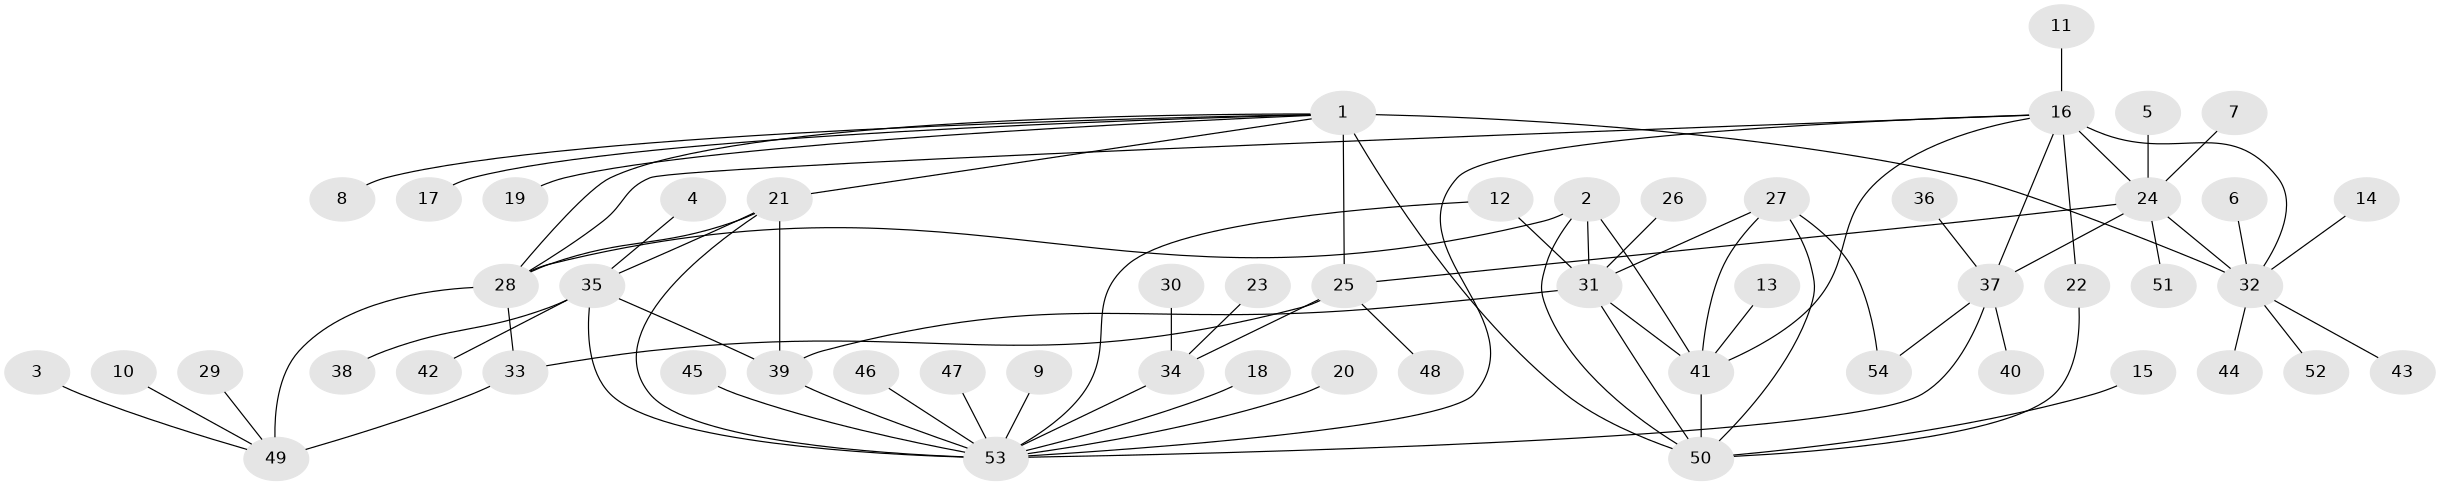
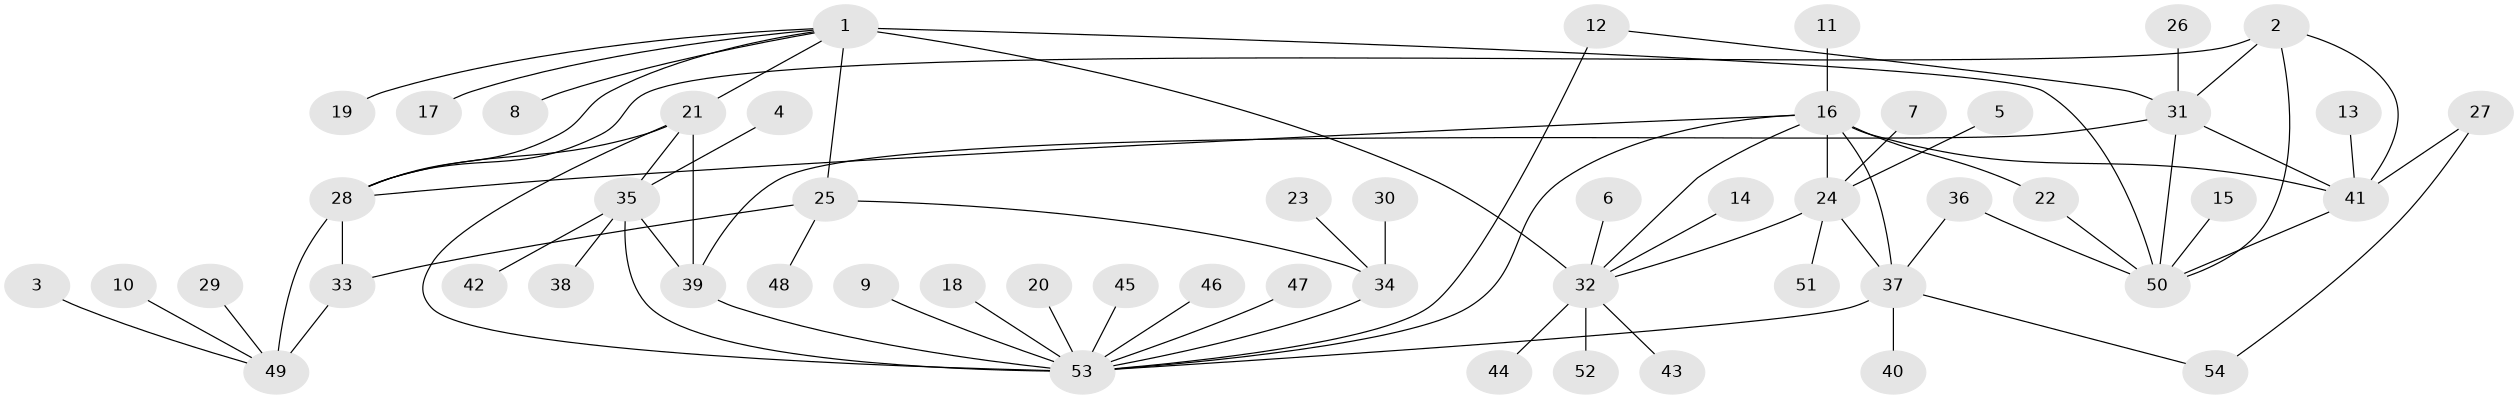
edge "27" -- "31": removed
edge "24" -- "25": removed
edge "27" -- "50": now "36" -- "50"
